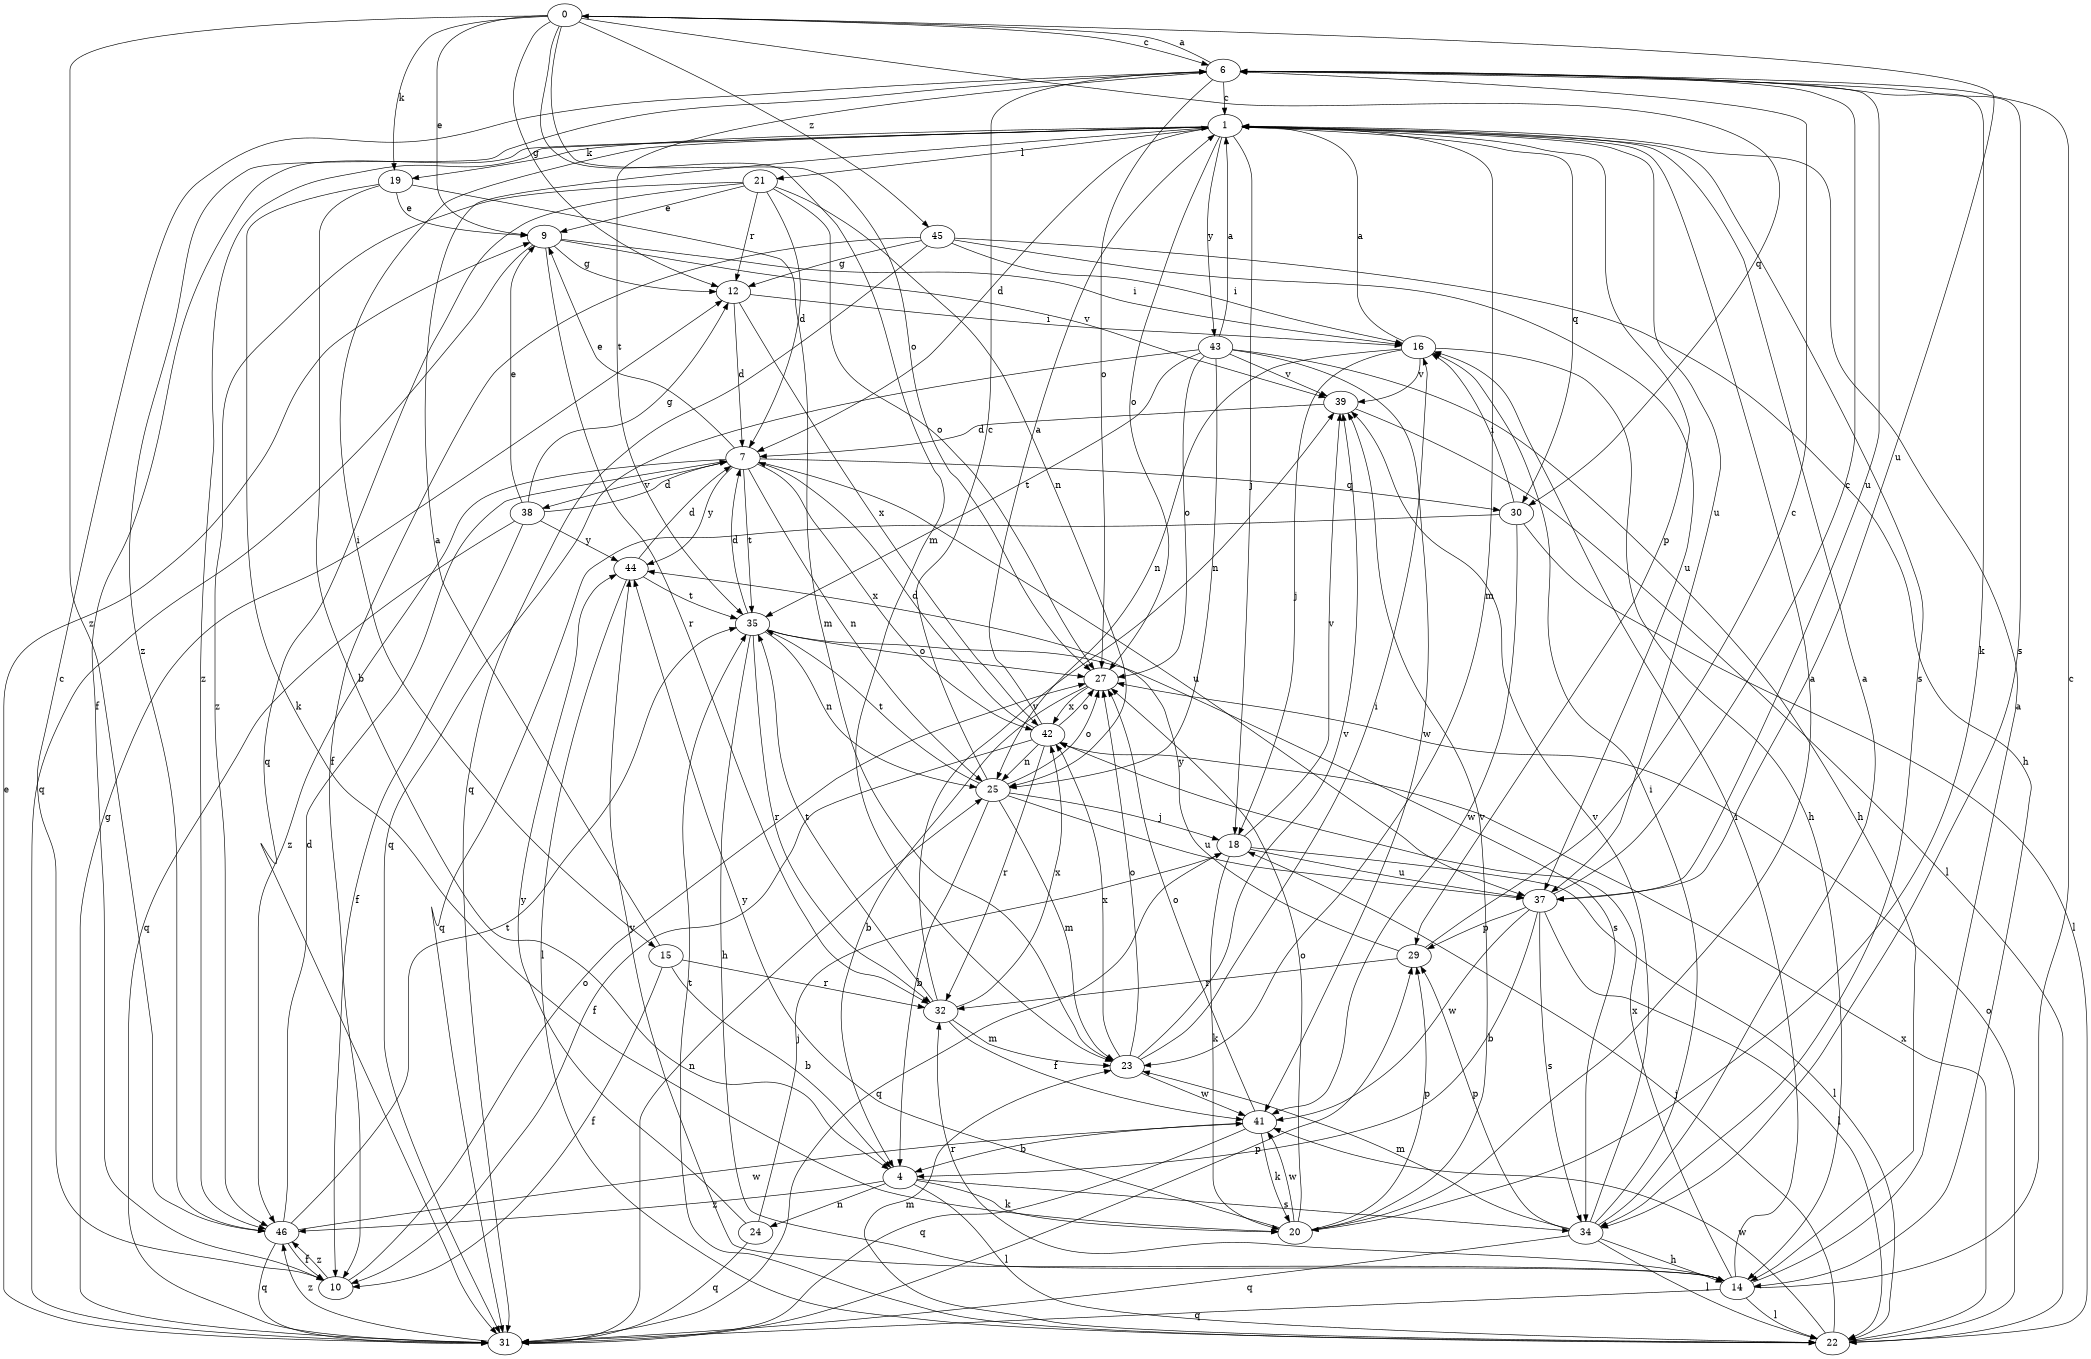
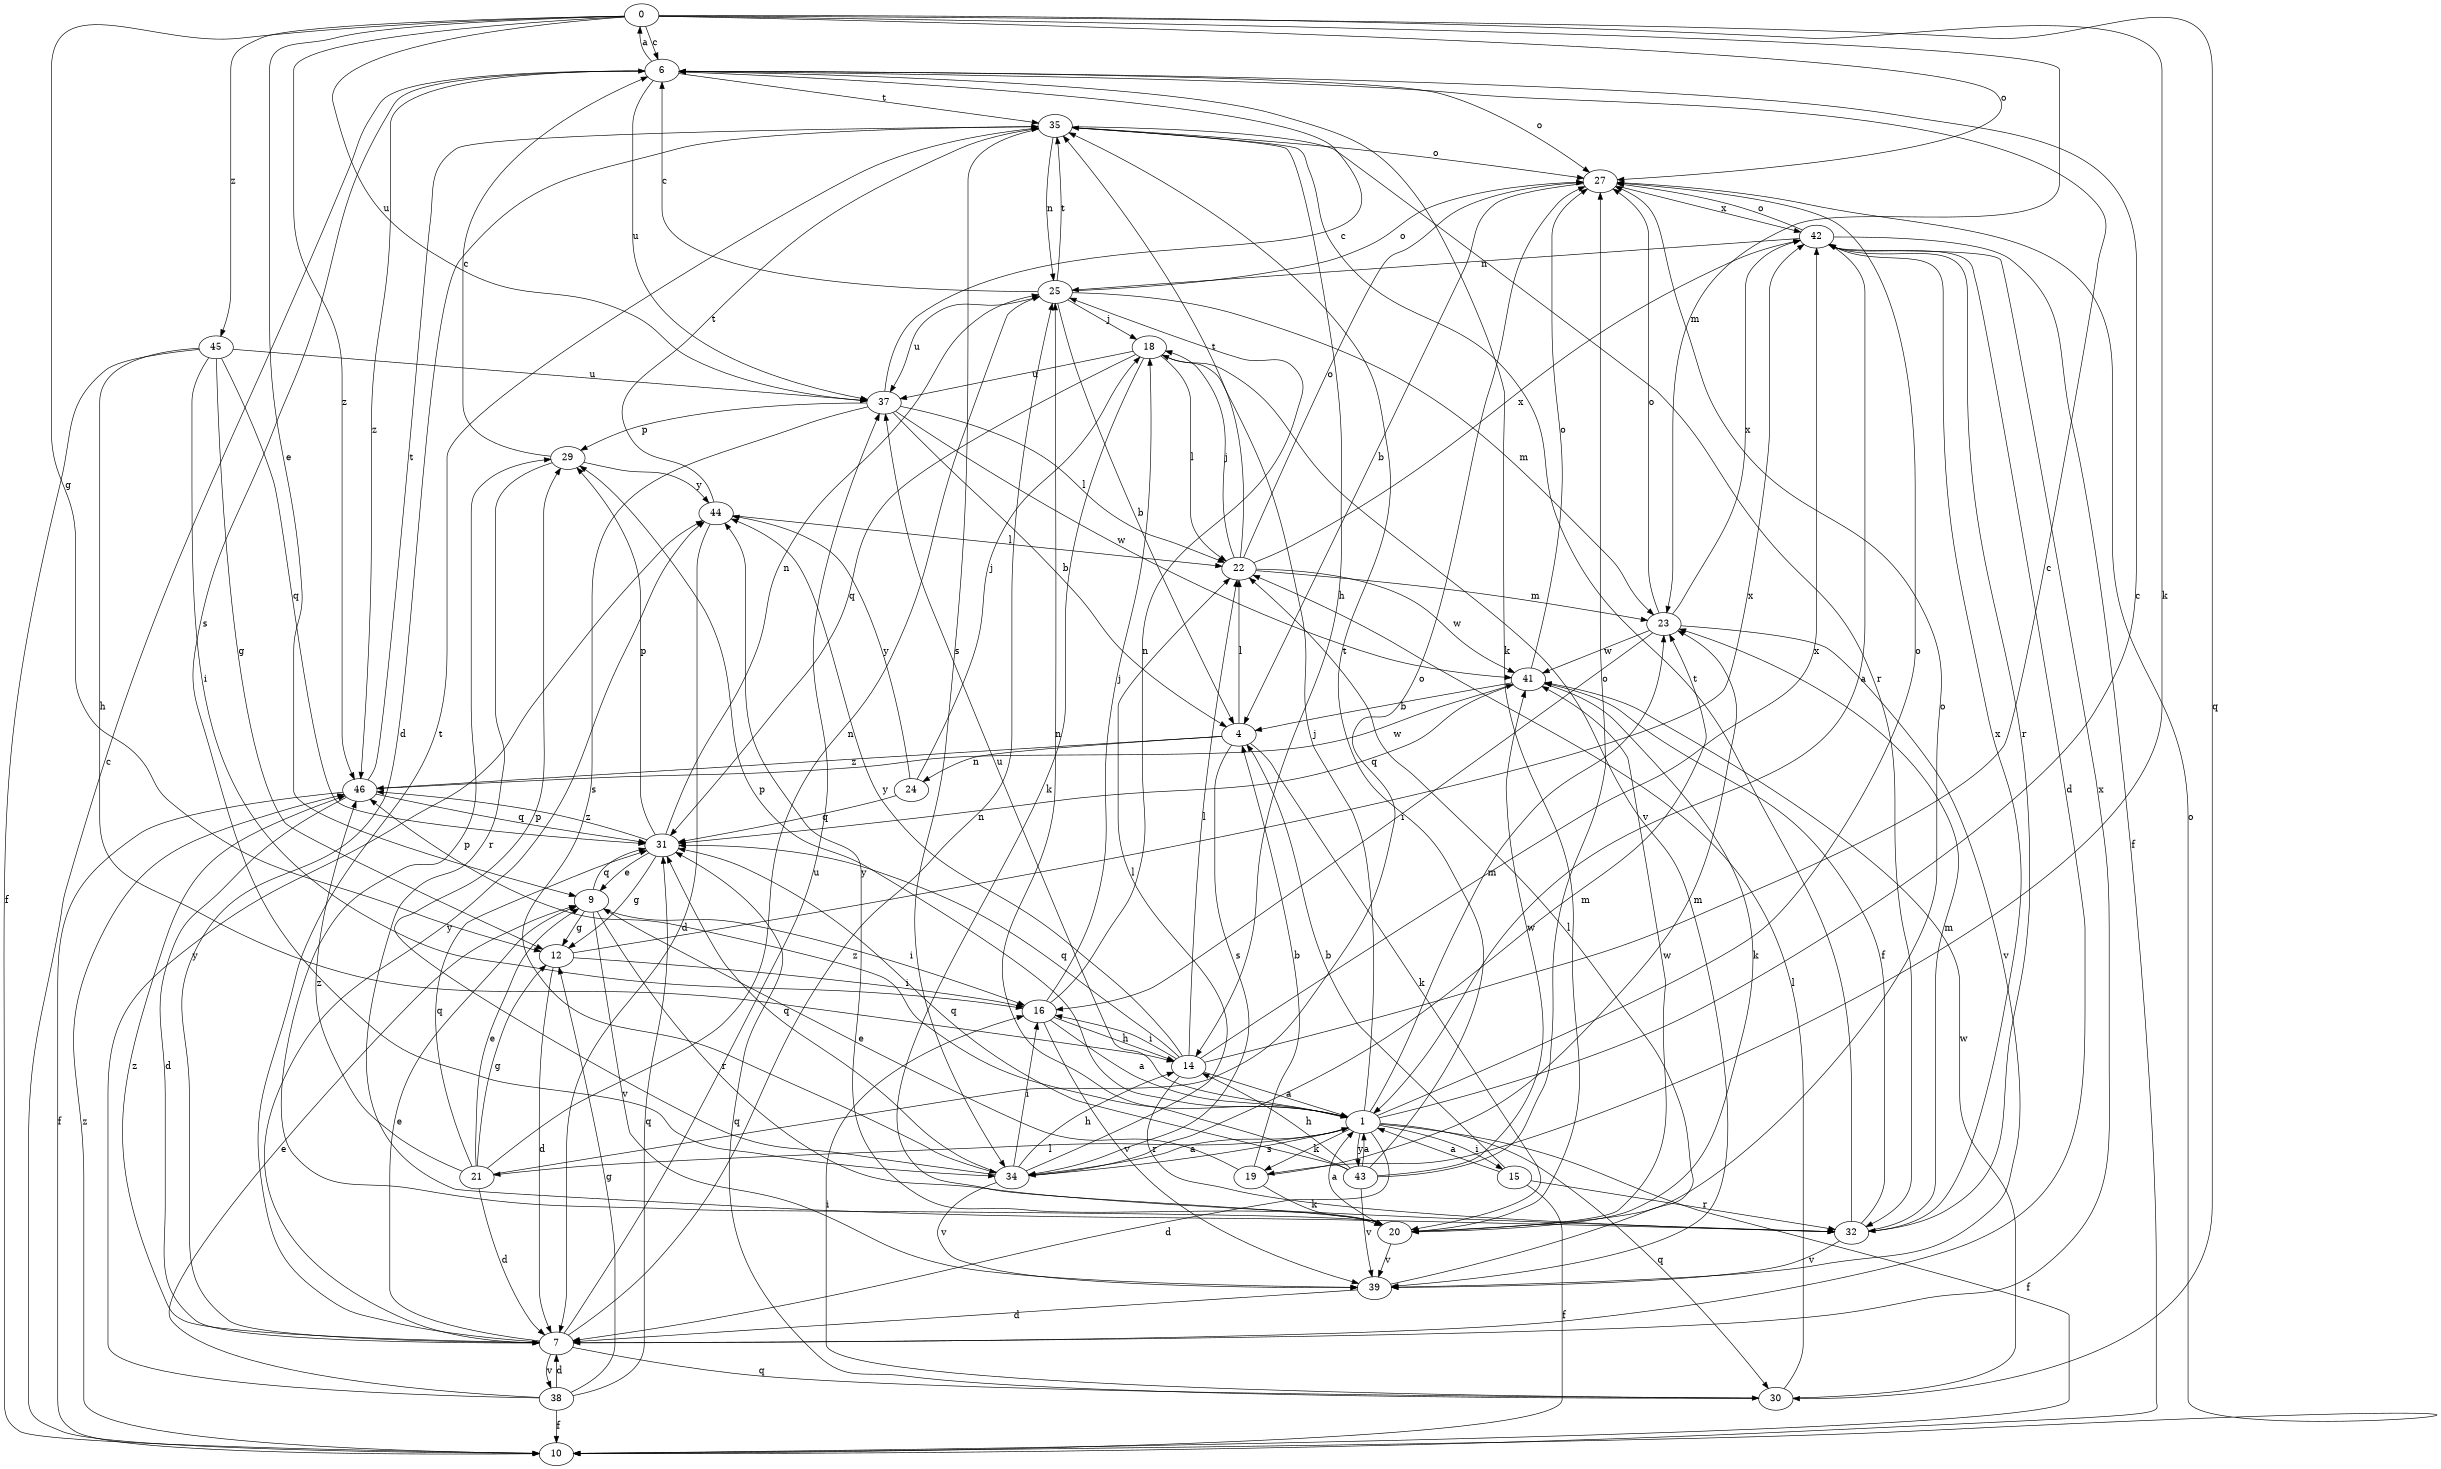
edge "6" -> "1": reversed
edge "21" -> "12": label "r" -> "g"
